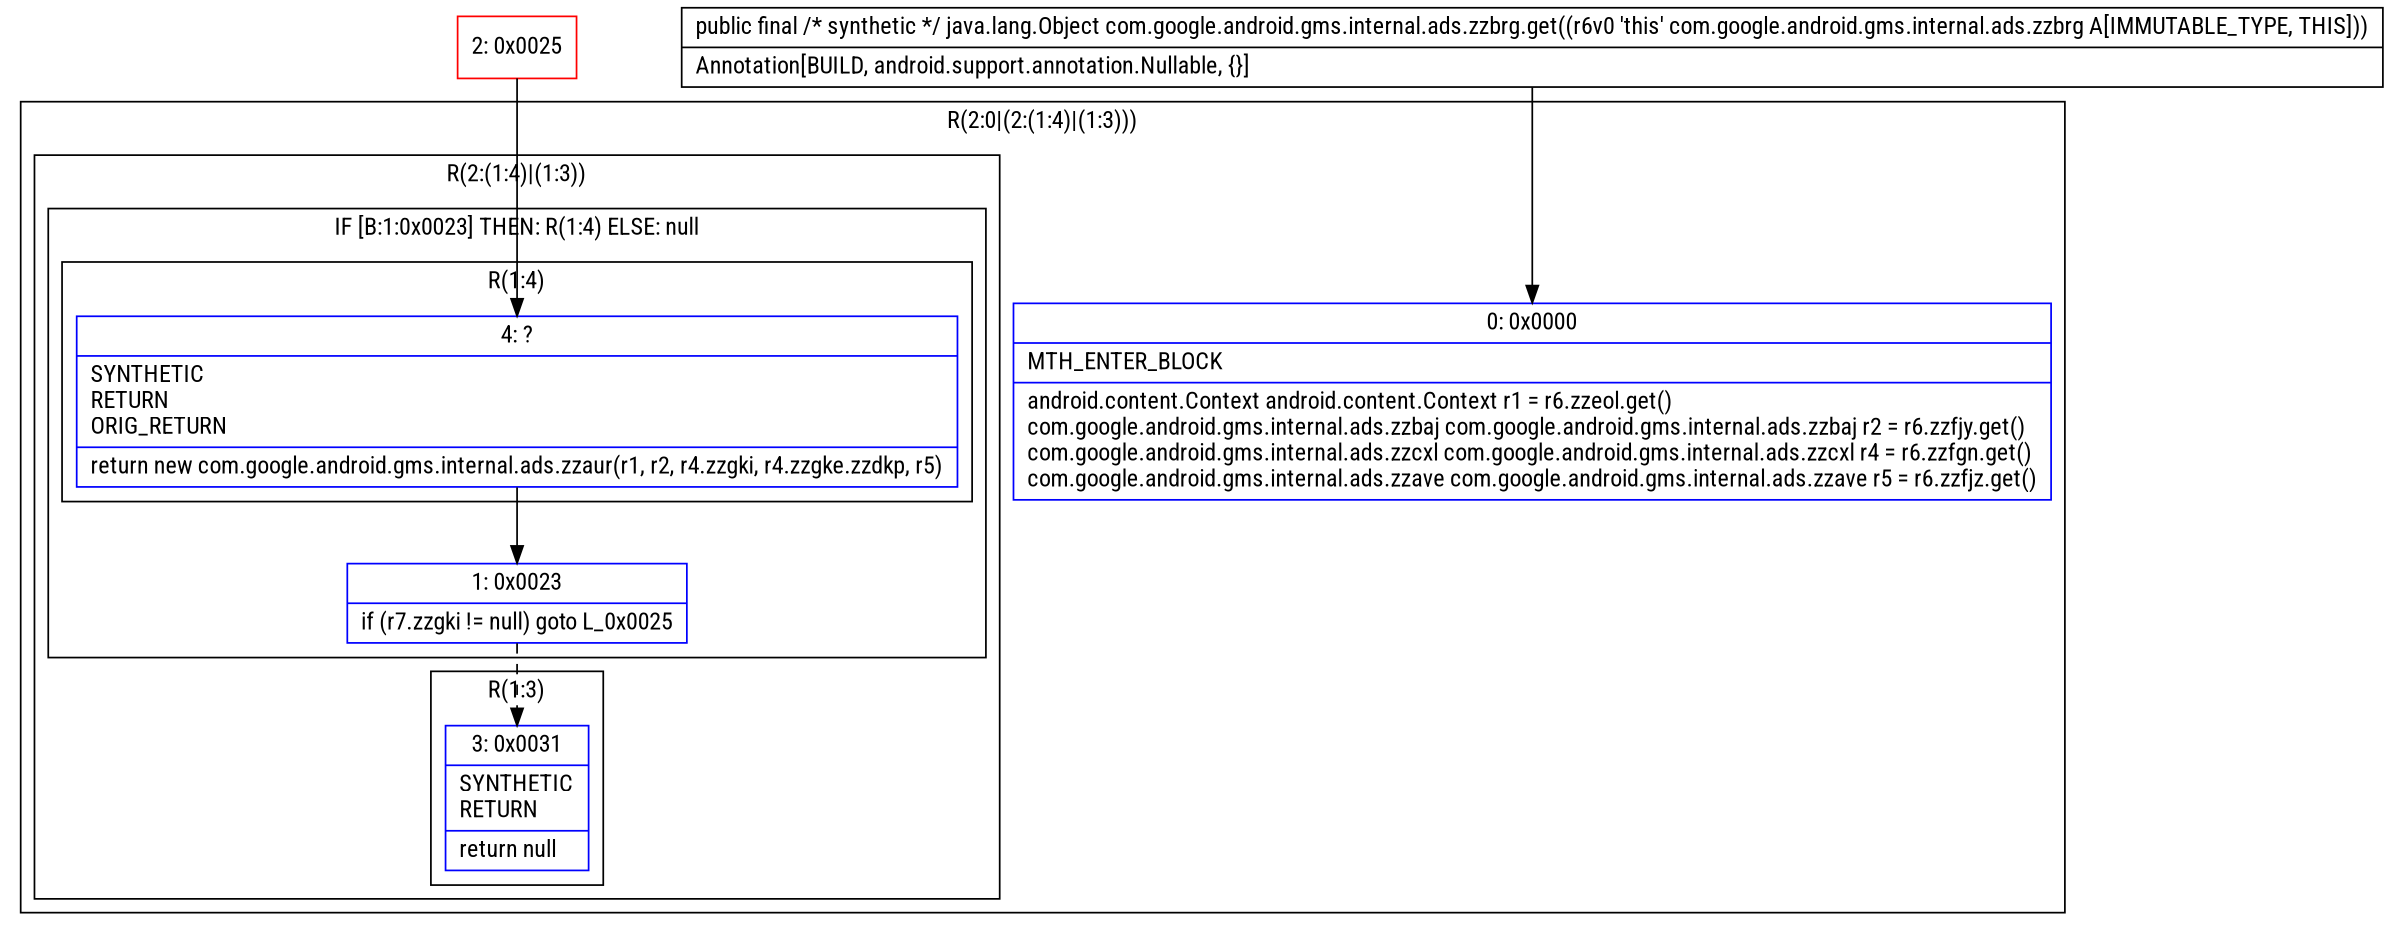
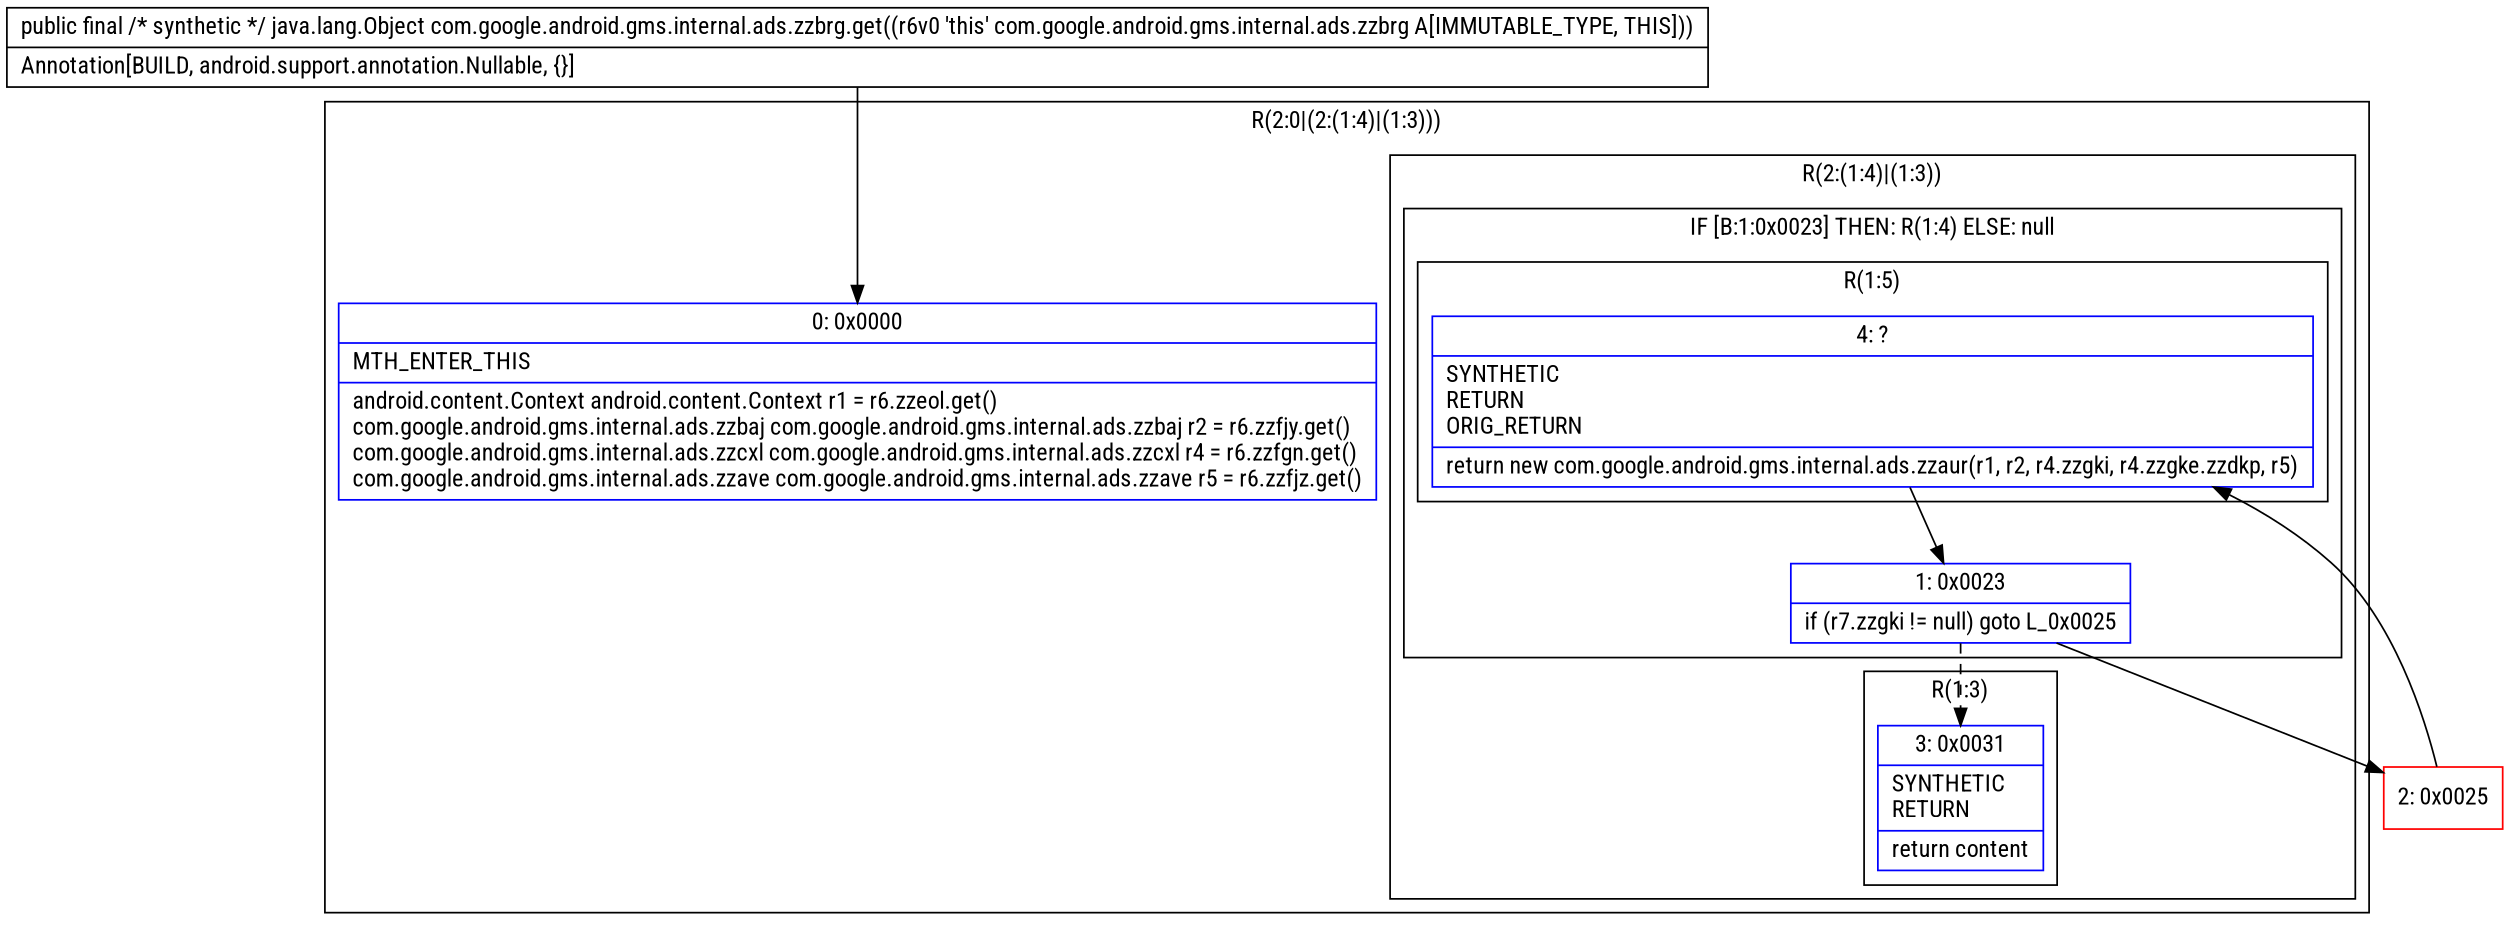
cluster "R(1:4)": label "R(1:4)" -> "R(1:5)"
node "0: 0x0000": text "MTH_ENTER_BLOCK" -> "MTH_ENTER_THIS"
edge "1: 0x0023" -> "2: 0x0025": added
node "3: 0x0031": text "return null" -> "return content"
